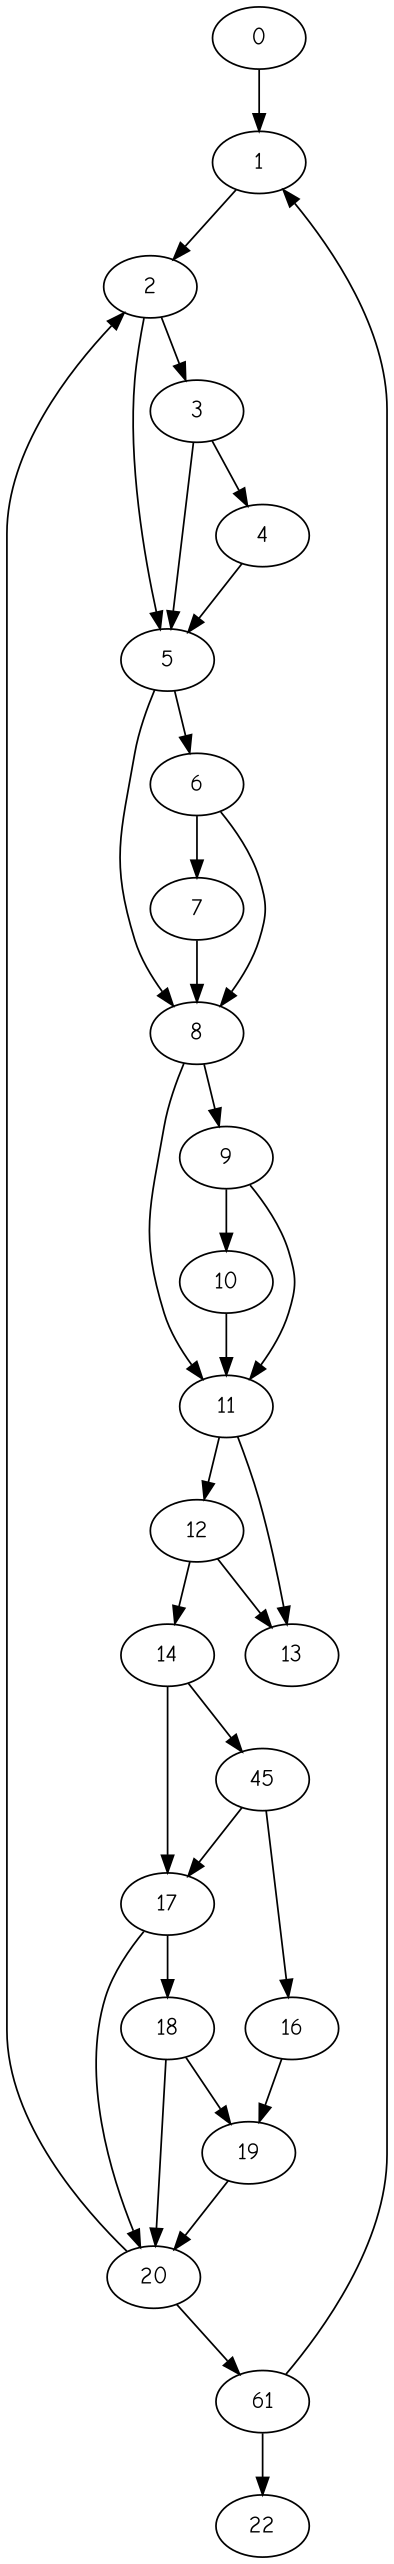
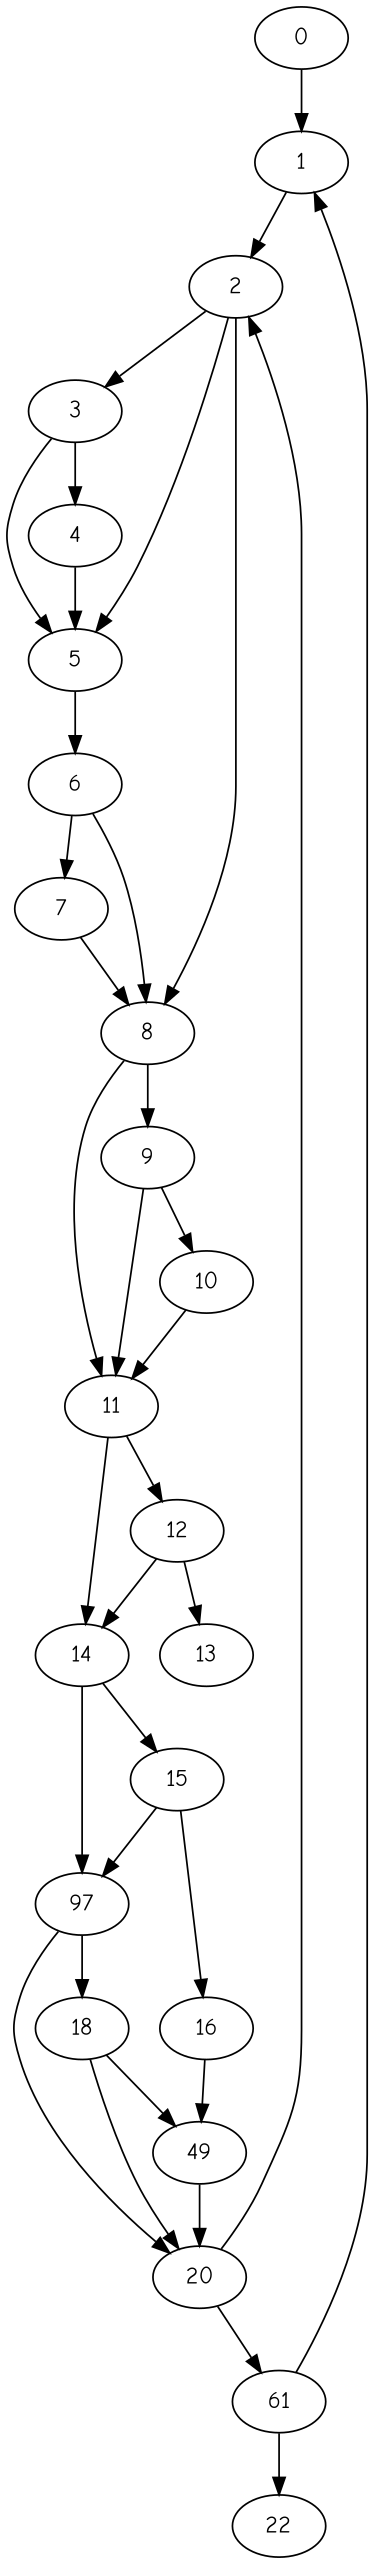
edge "5" -> "8": now "2" -> "8"
edge "11" -> "13": now "11" -> "14"
node "45": label "45" -> "15"
node "17": label "17" -> "97"
node "19": label "19" -> "49"
